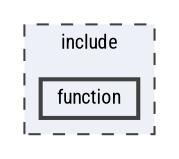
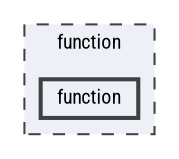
cluster "include": label "include" -> "function"
